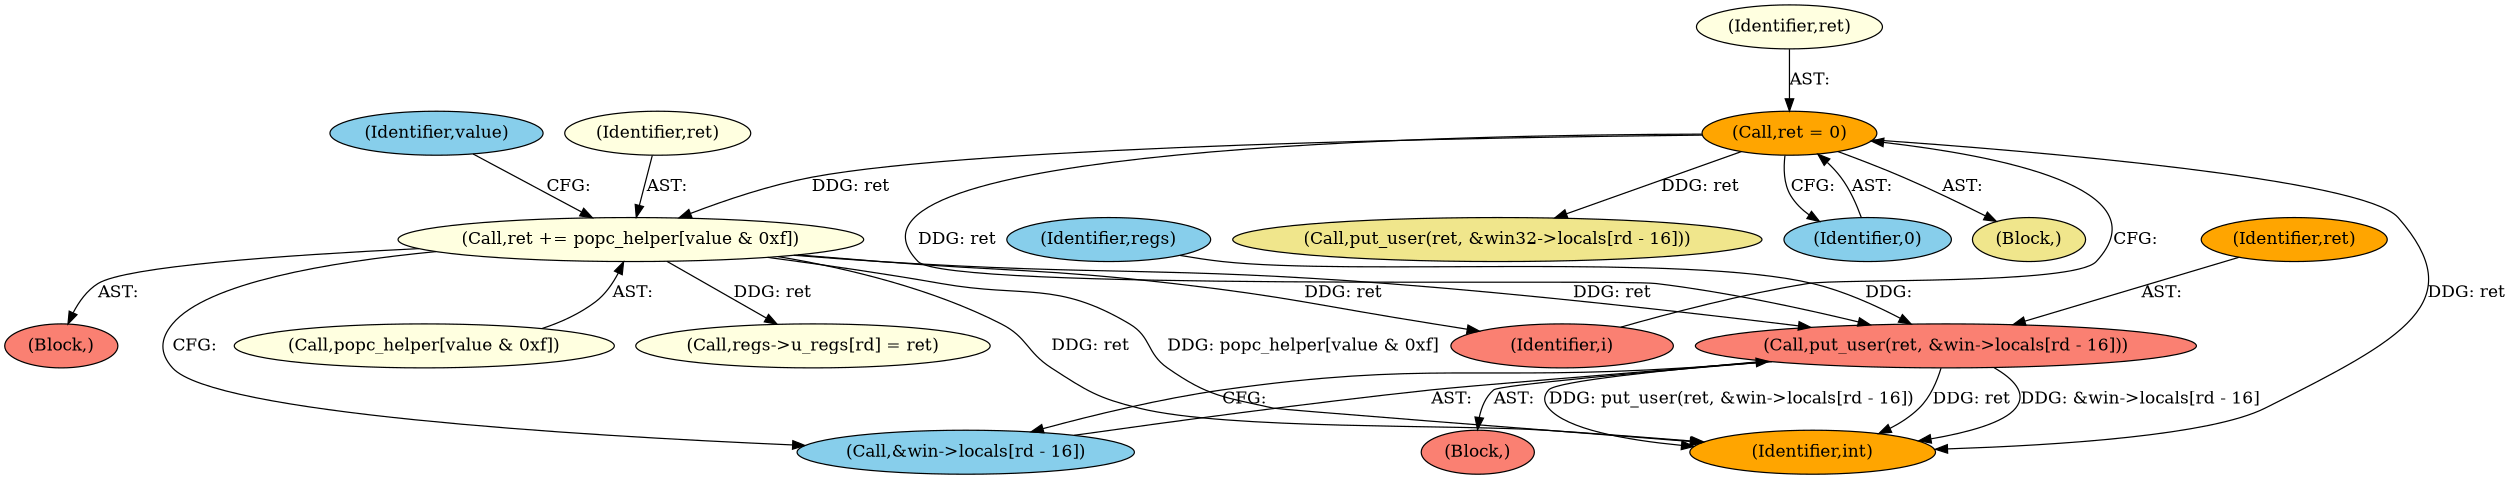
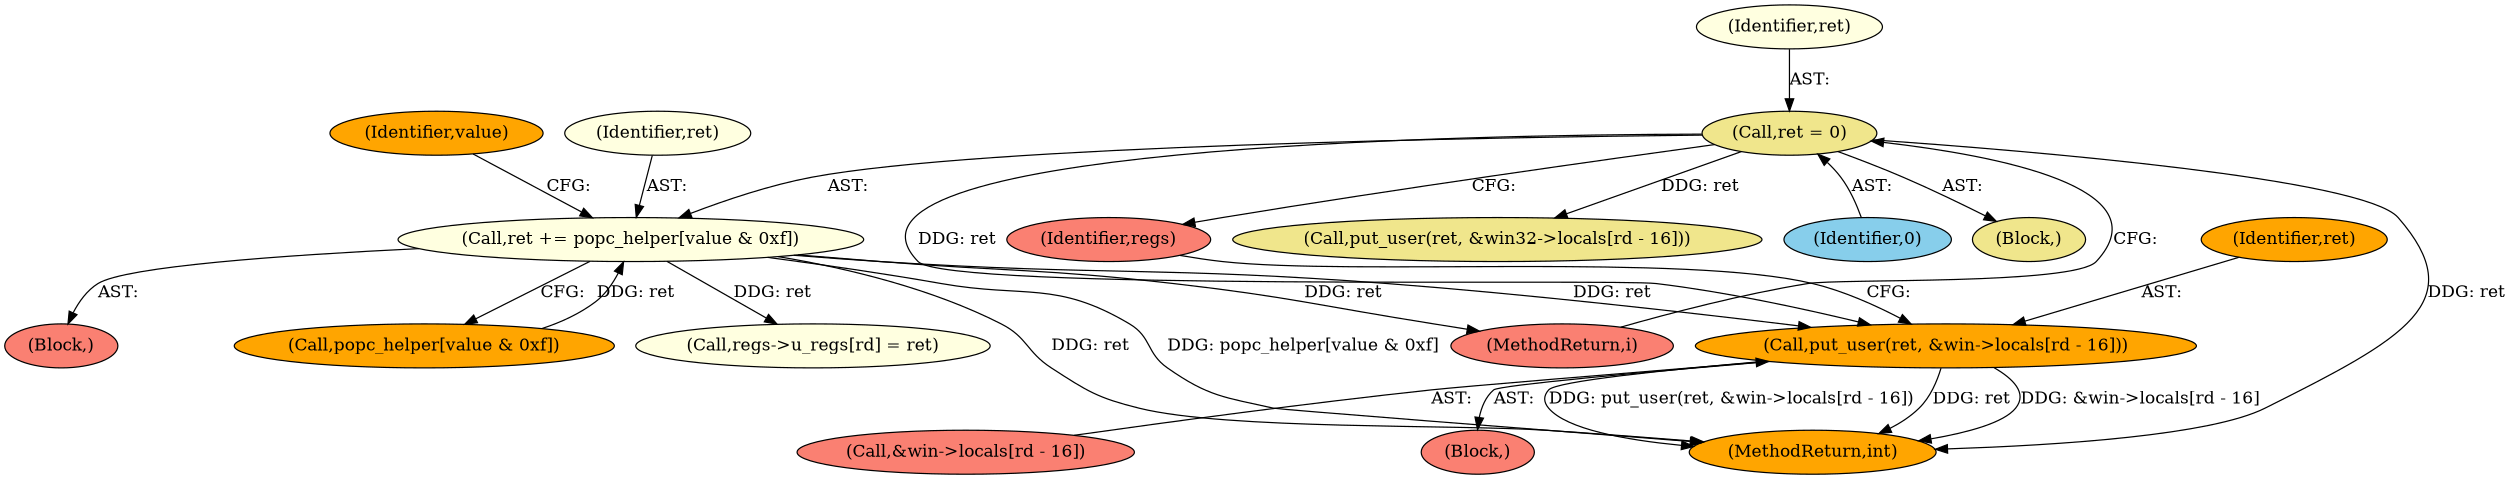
node "(Identifier,value)": fillcolor skyblue -> orange
node "(Call,ret = 0)": fillcolor orange -> khaki
edge "(Call,ret = 0)" -> "(Call,ret += popc_helper[value & 0xf])": label "DDG: ret" -> "AST: "
edge "(Call,ret = 0)" -> "(Identifier,0)": now "(Call,ret = 0)" -> "(Identifier,regs)"
node "(Identifier,regs)": fillcolor skyblue -> salmon
edge "(Call,popc_helper[value & 0xf])" -> "(Call,ret += popc_helper[value & 0xf])": label "AST: " -> "DDG: ret"
edge "(Identifier,regs)" -> "(Call,put_user(ret, &win->locals[rd - 16]))": label "DDG: " -> "CFG: "
node "(Call,popc_helper[value & 0xf])": fillcolor lightyellow -> orange
node "(Identifier,i)": label "(Identifier,i)" -> "(MethodReturn,i)"
node "(Call,put_user(ret, &win->locals[rd - 16]))": fillcolor salmon -> orange
edge "(Call,put_user(ret, &win->locals[rd - 16]))" -> "(Call,&win->locals[rd - 16])": removed, label "CFG:"
edge "(Call,ret += popc_helper[value & 0xf])" -> "(Call,&win->locals[rd - 16])": now "(Call,ret += popc_helper[value & 0xf])" -> "(Call,popc_helper[value & 0xf])"
node "(Call,&win->locals[rd - 16])": fillcolor skyblue -> salmon
node "(Identifier,int)": label "(Identifier,int)" -> "(MethodReturn,int)"
